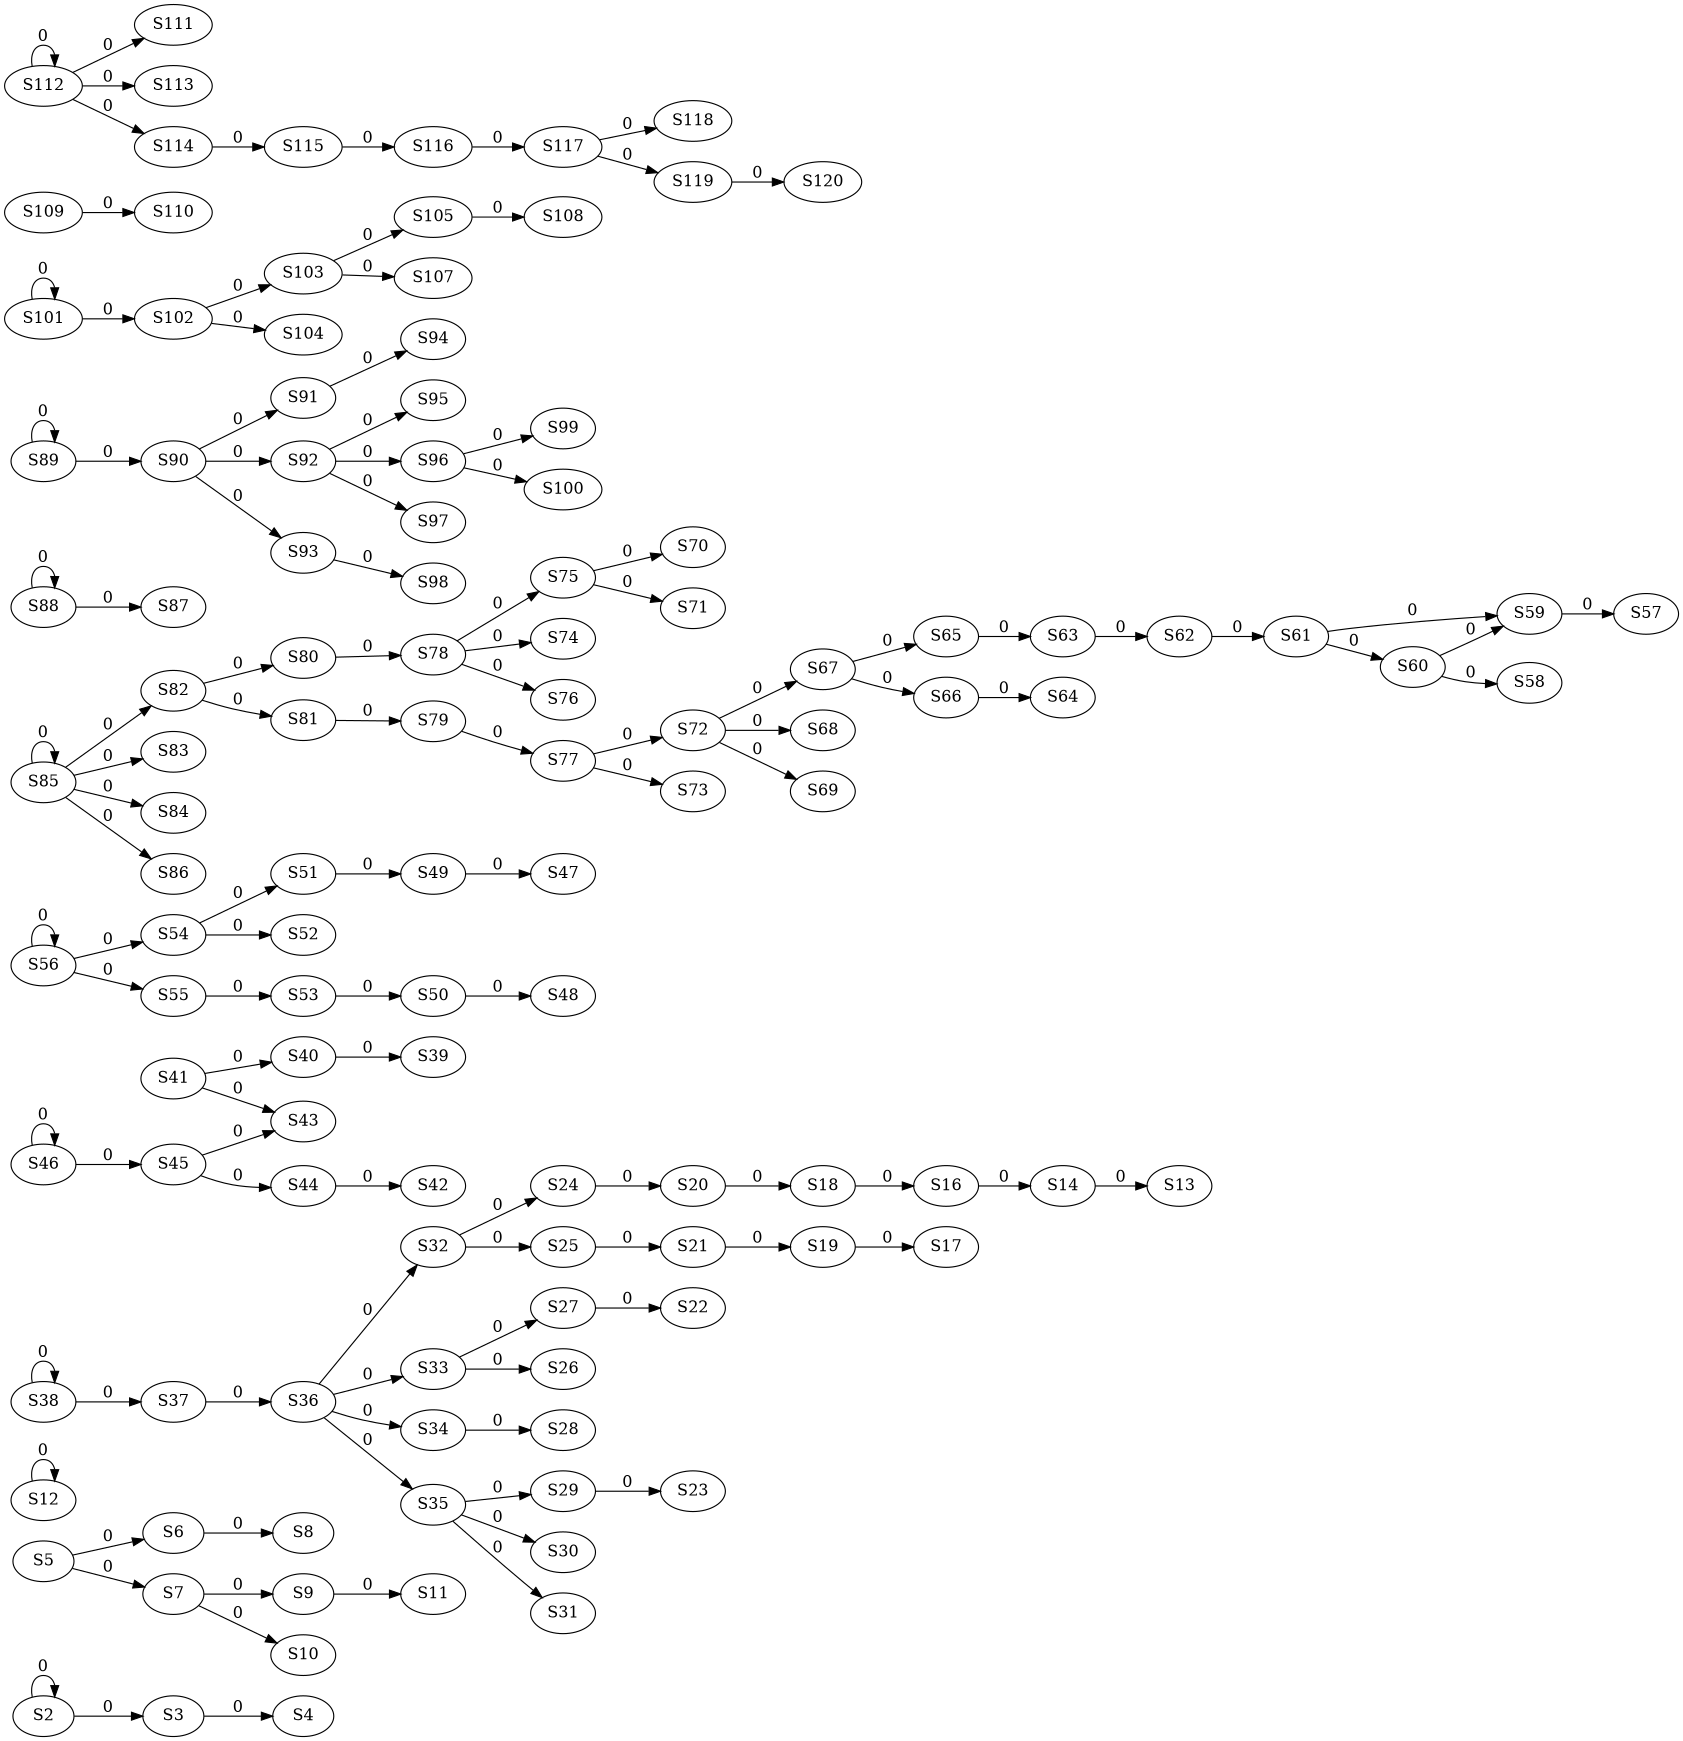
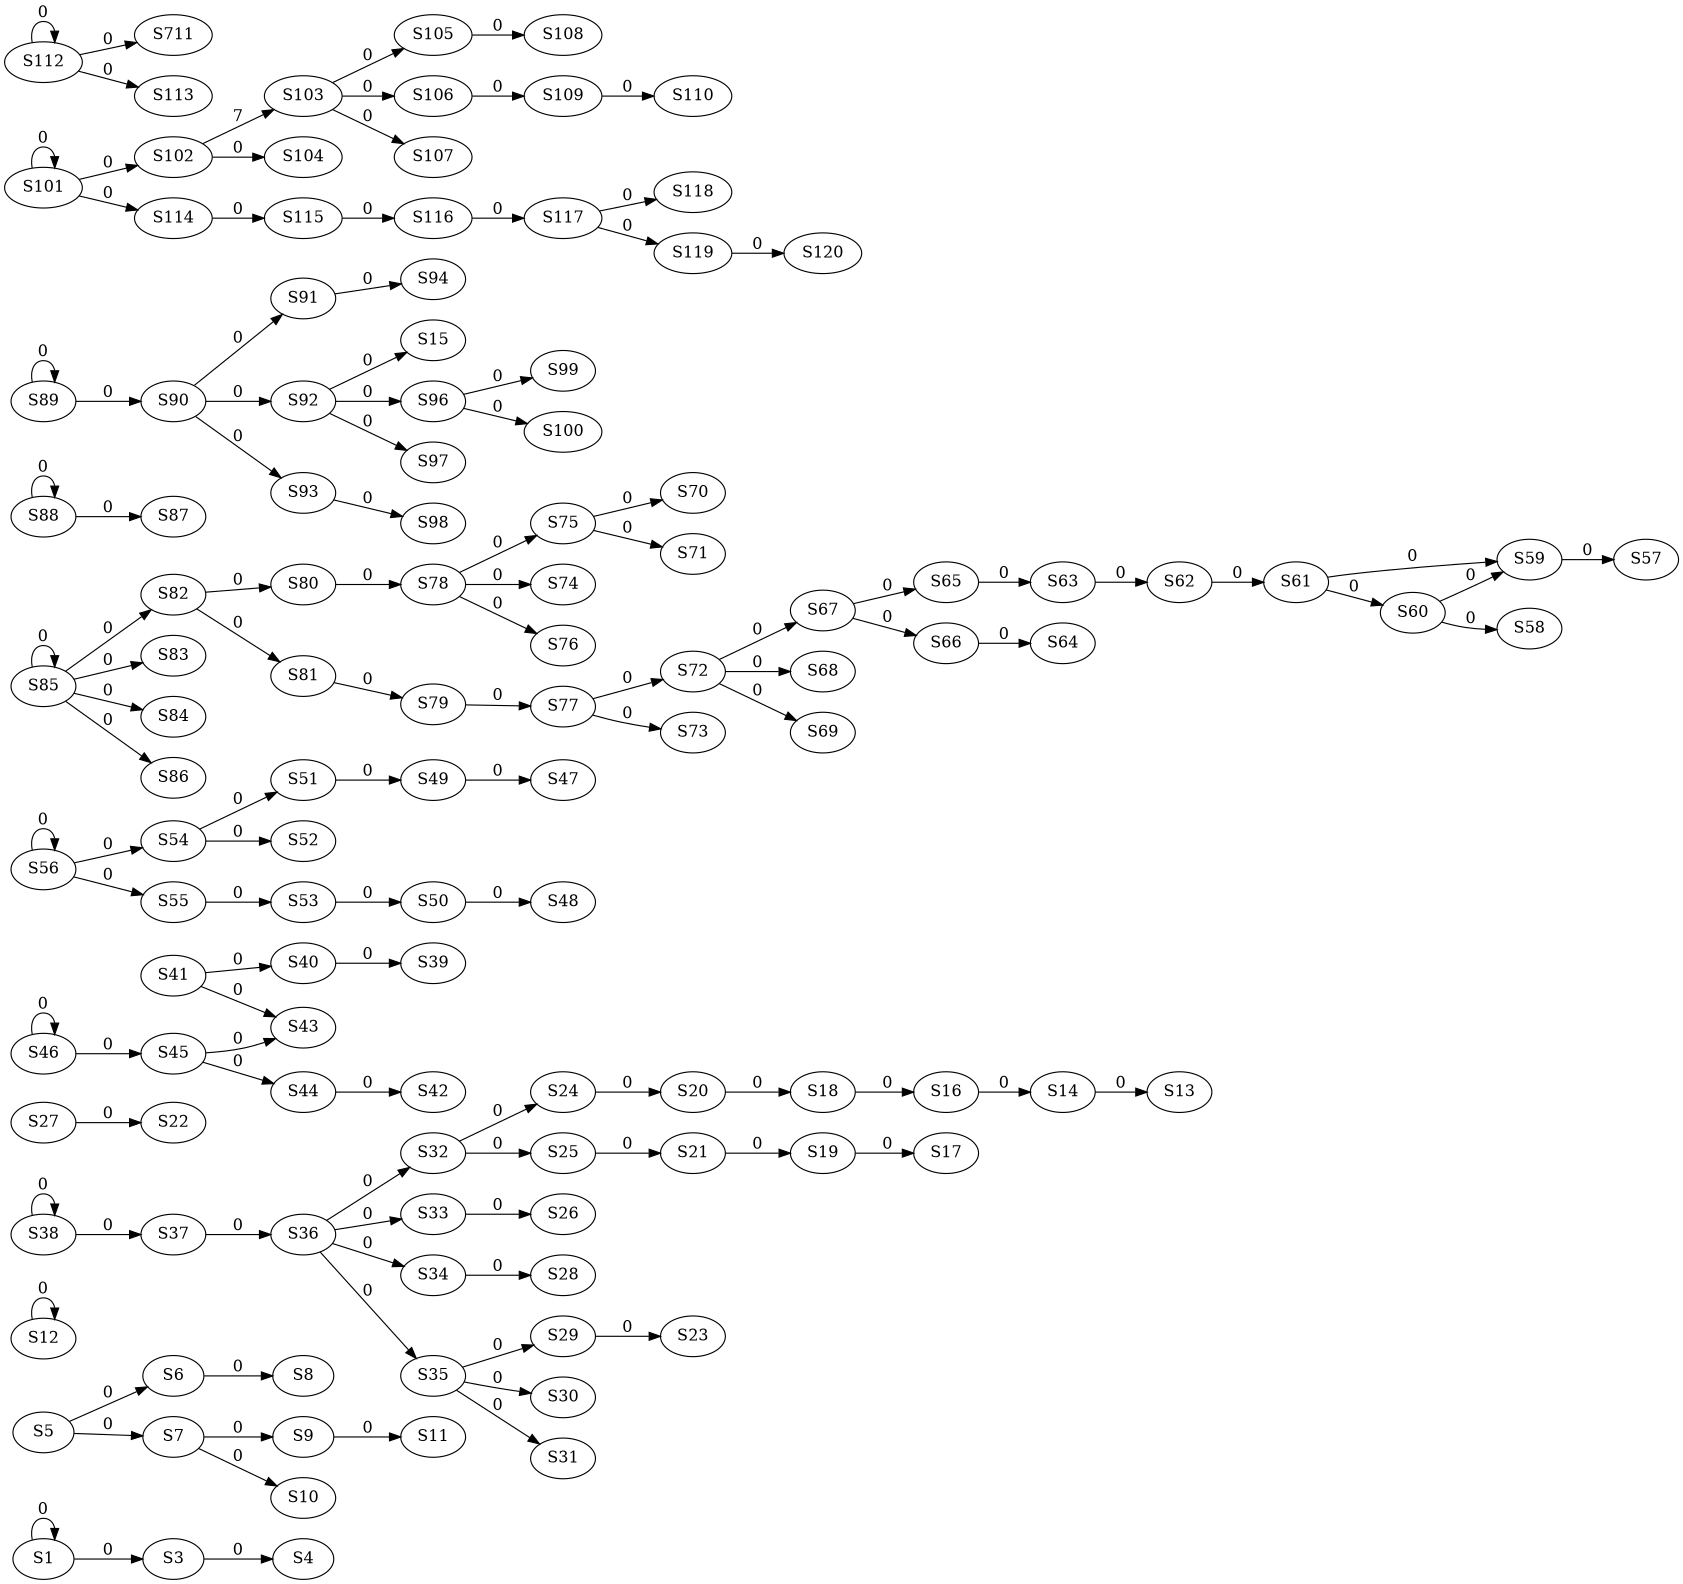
node "S111": label "S111" -> "S711"
node "S106": added
edge "S112" -> "S114": now "S101" -> "S114"
edge "S102" -> "S103": label "0" -> "7"
node "S95": label "S95" -> "S15"
edge "S33" -> "S27": removed, label "0"
node "S2": label "S2" -> "S1"
